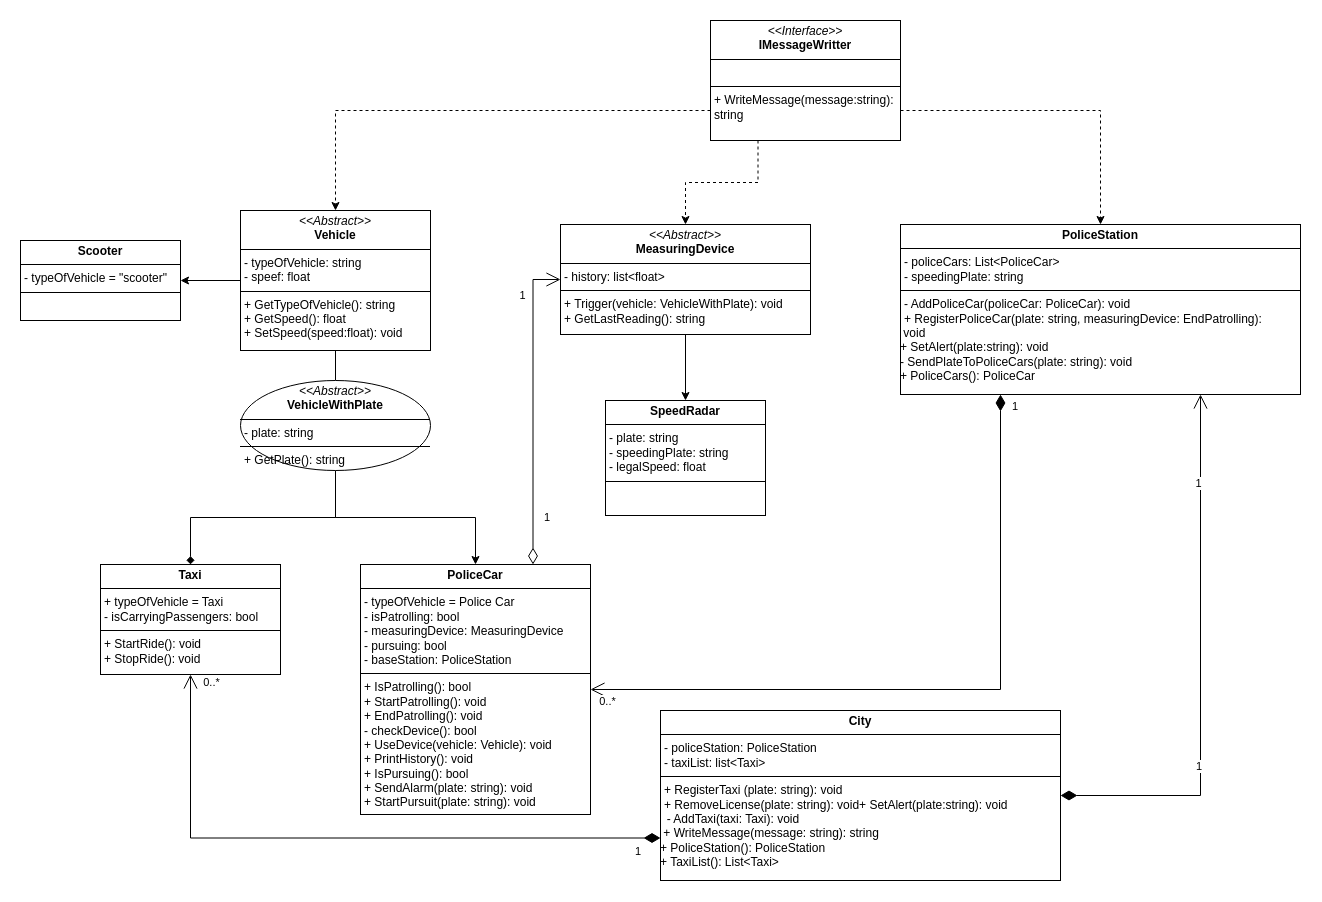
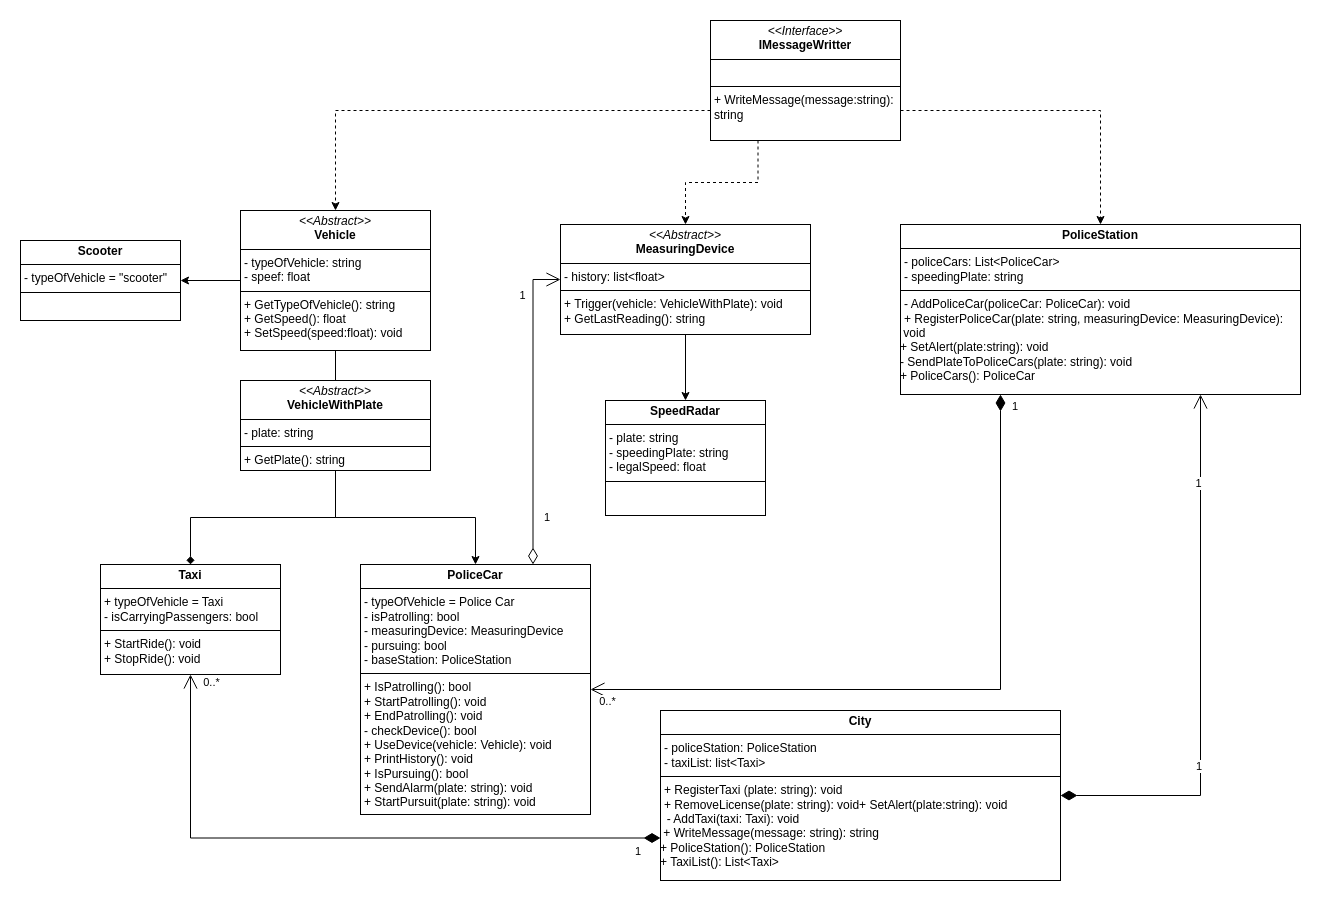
node "PoliceStation - policeCars: List<PoliceCar> - speedingPlate: string - AddPoliceCar(policeCar: PoliceCar): void + RegisterPoliceCar(plate: string, measuringDevice: EndPatrolling): void + SetAlert(plate:string): void - SendPlateToPoliceCars(plate: string): void + PoliceCars(): PoliceCar": label "PoliceStation - policeCars: List<PoliceCar> - speedingPlate: string - AddPoliceCar(policeCar: PoliceCar): void + RegisterPoliceCar(plate: string, measuringDevice: EndPatrolling): void + SetAlert(plate:string): void - SendPlateToPoliceCars(plate: string): void + PoliceCars(): PoliceCar" -> "PoliceStation - policeCars: List<PoliceCar> - speedingPlate: string - AddPoliceCar(policeCar: PoliceCar): void + RegisterPoliceCar(plate: string, measuringDevice: MeasuringDevice): void + SetAlert(plate:string): void - SendPlateToPoliceCars(plate: string): void + PoliceCars(): PoliceCar"
node "<<Abstract>> VehicleWithPlate - plate: string + GetPlate(): string": shape ellipse -> rectangle
